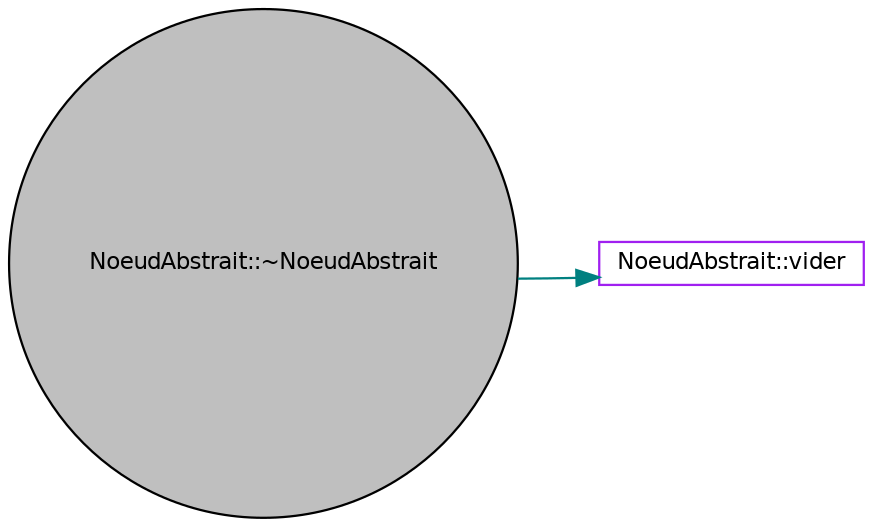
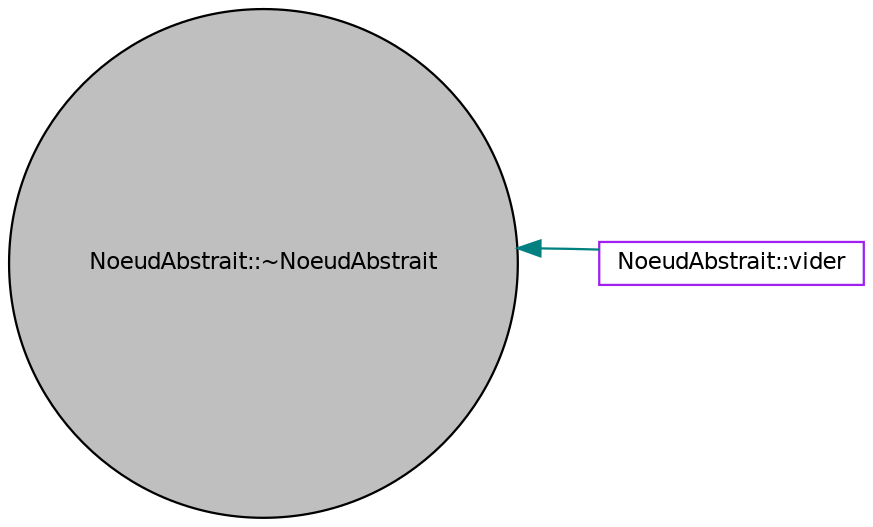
edge "NoeudAbstrait::~NoeudAbstrait" -> "NoeudAbstrait::vider": reversed
